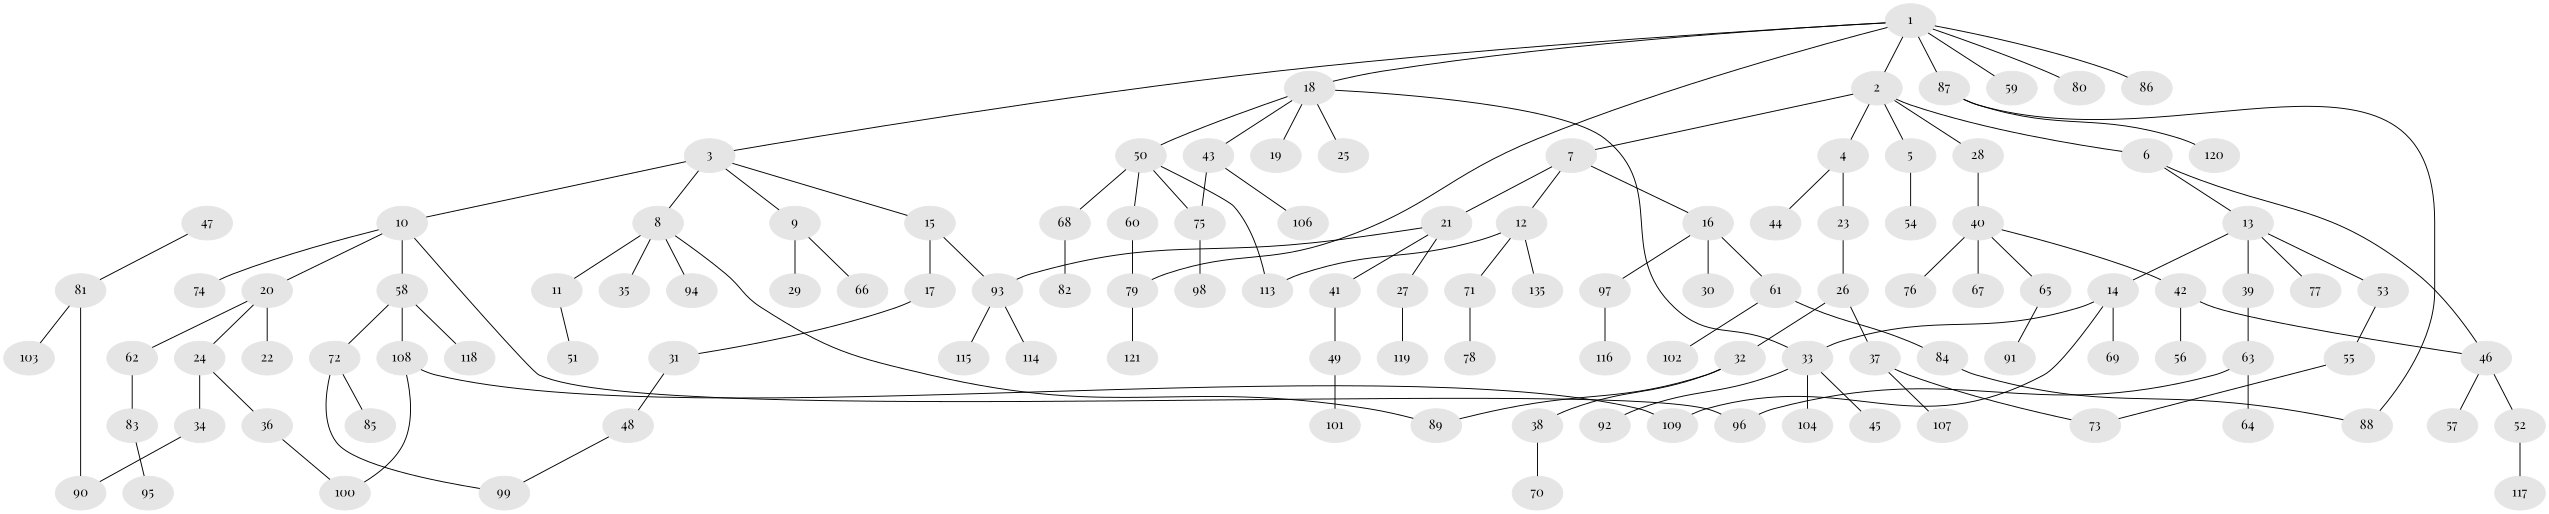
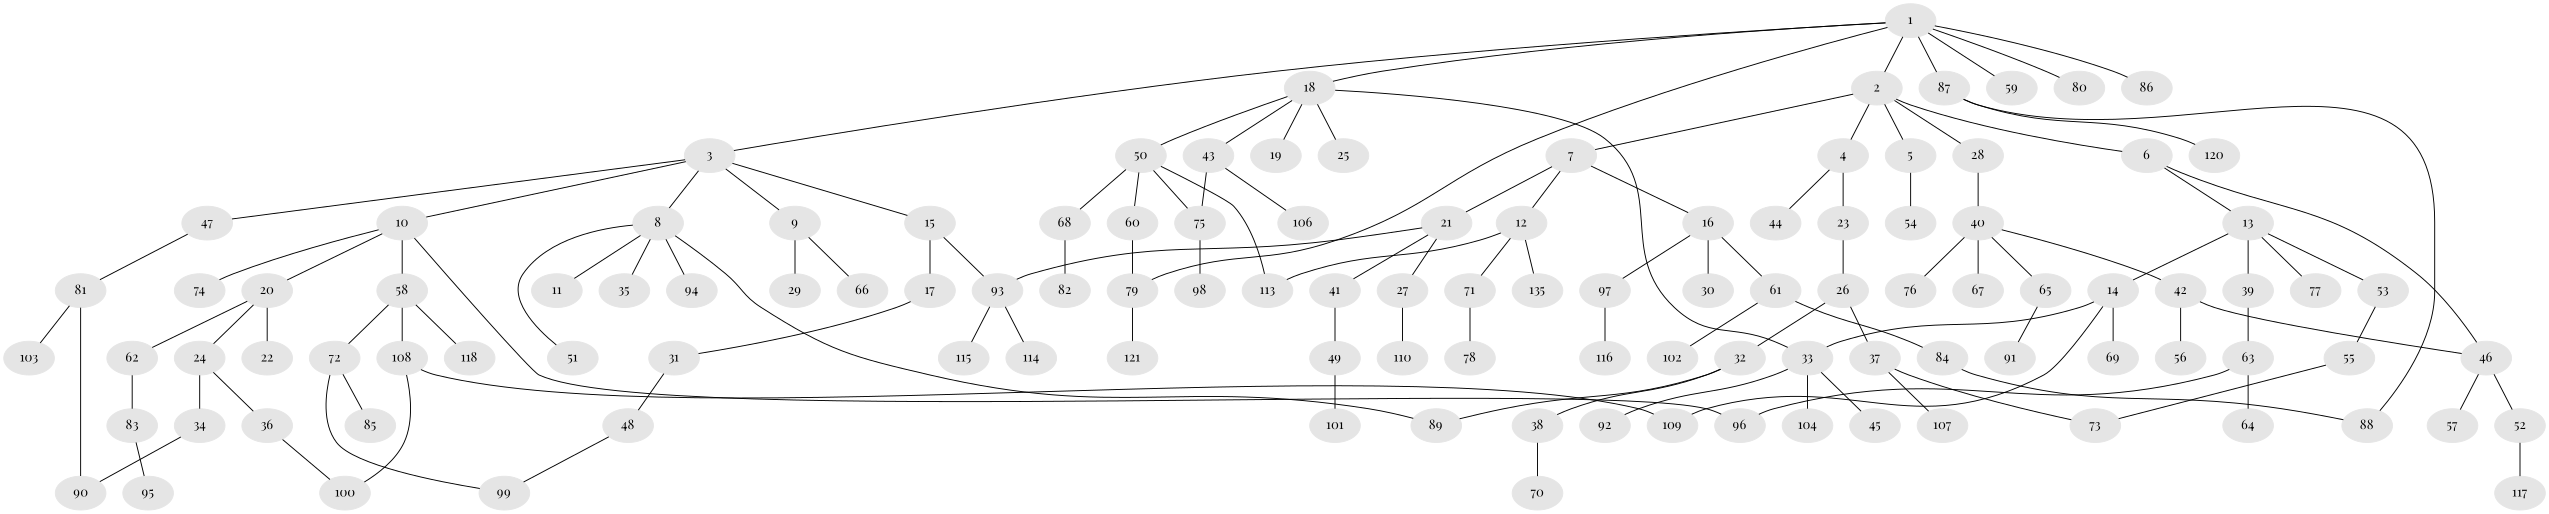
edge "3" -- "47": added
edge "11" -- "51": now "8" -- "51"
node "119": label "119" -> "110"
